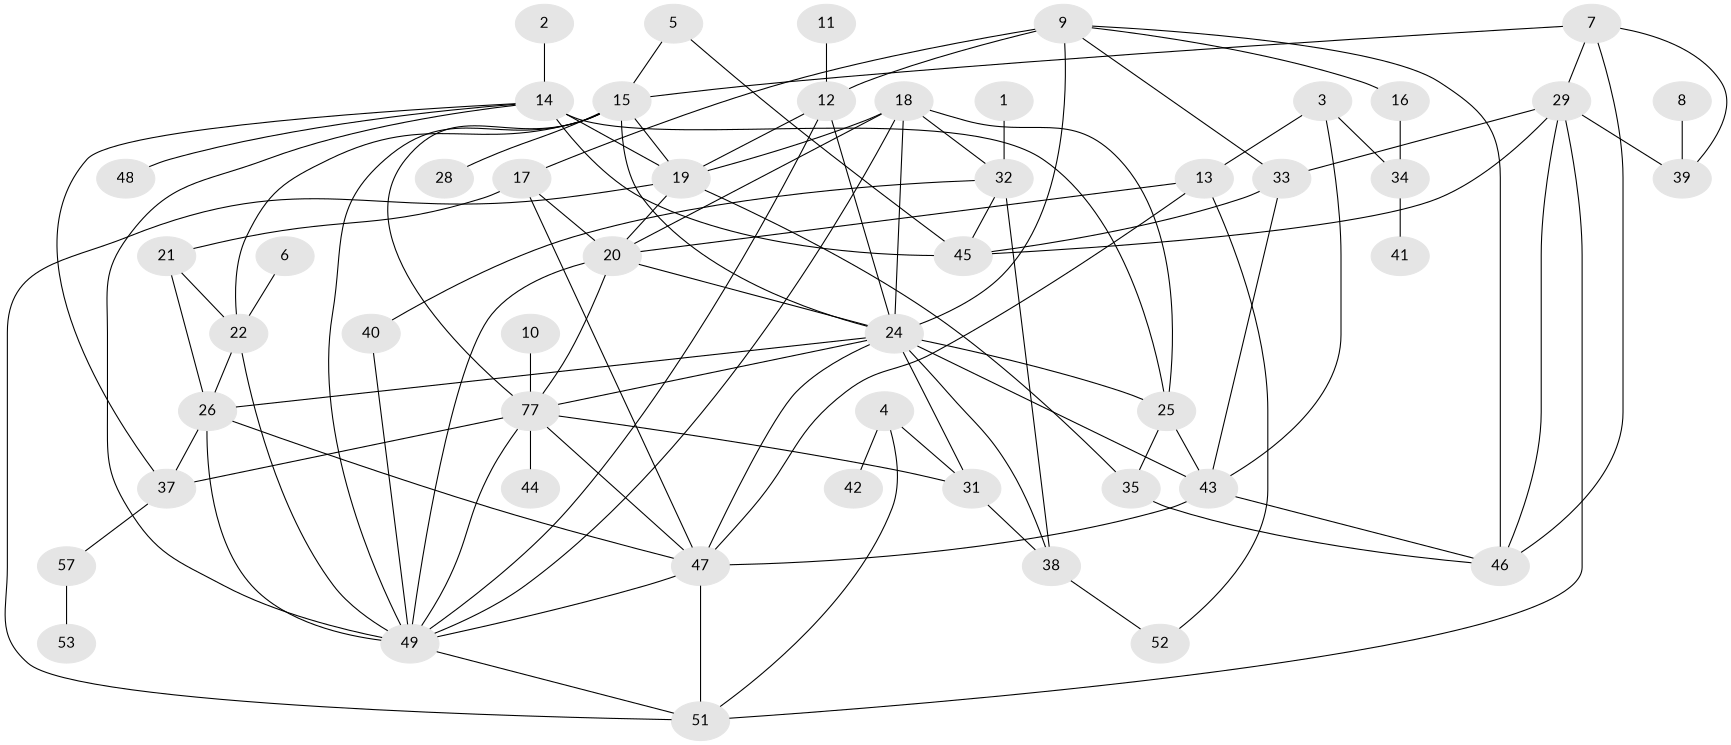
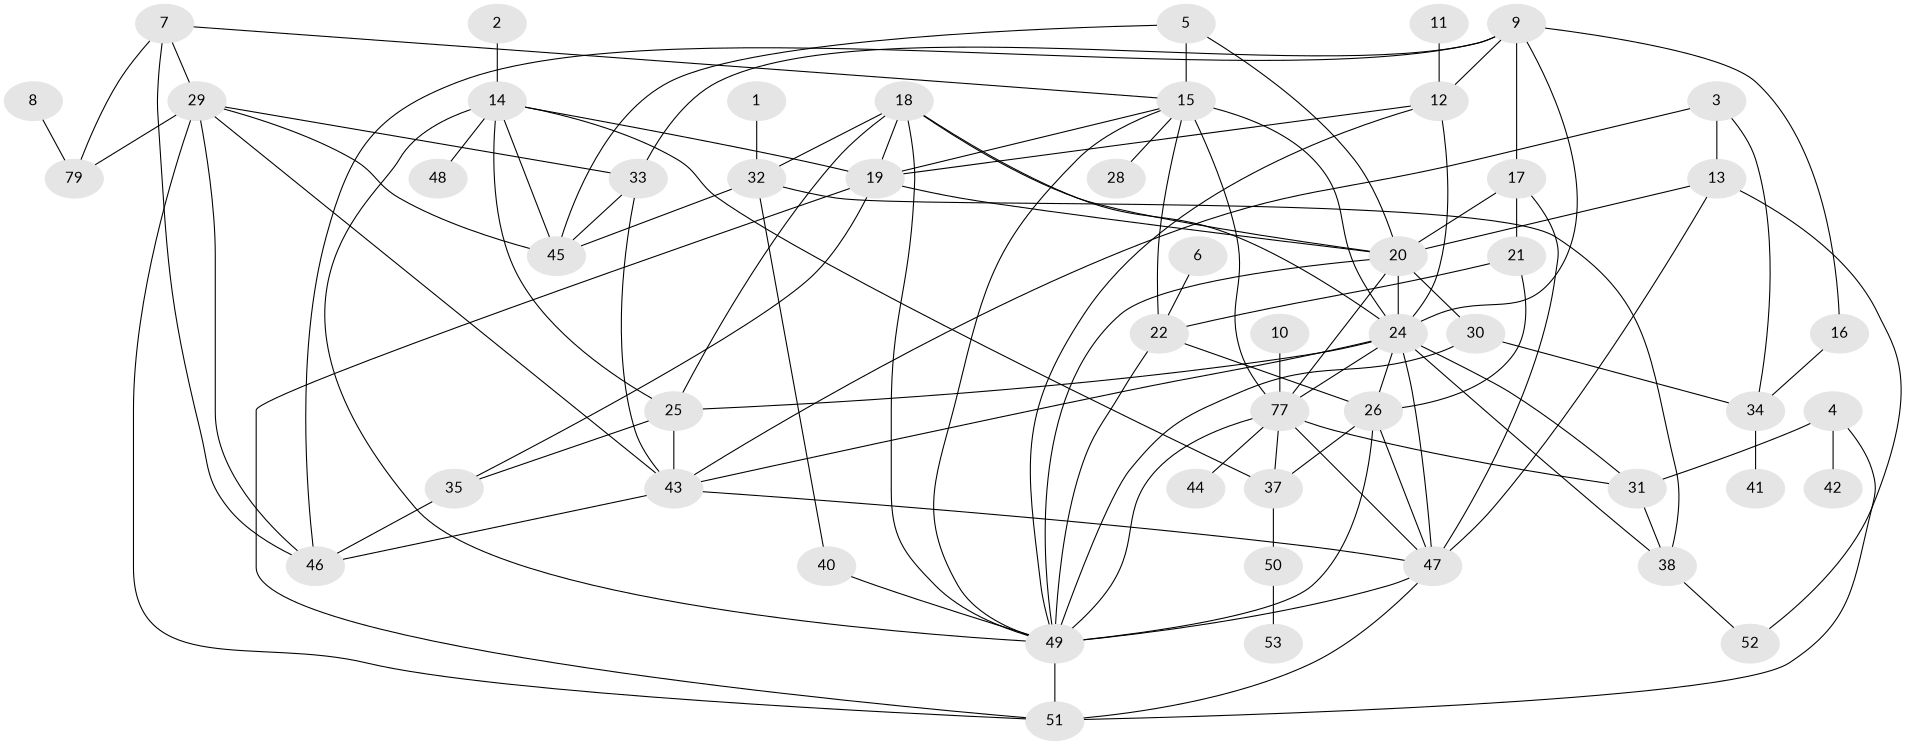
edge "5" -- "20": added
node "39": label "39" -> "79"
edge "29" -- "43": added
node "30": added
node "57": label "57" -> "50"
